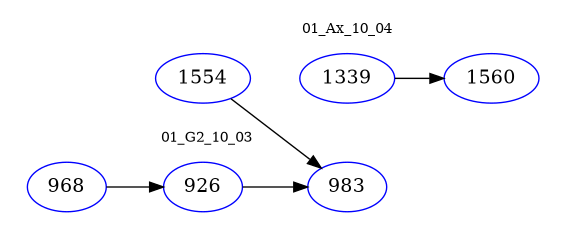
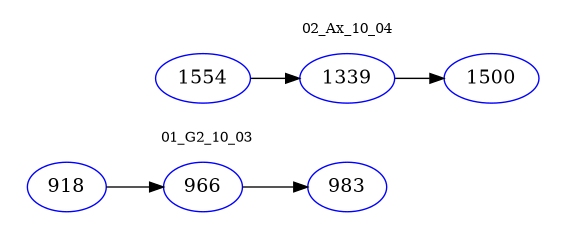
cluster "01_Ax_10_04": label "01_Ax_10_04" -> "02_Ax_10_04"
node "1560": label "1560" -> "1500"
edge "1554" -> "983": now "1554" -> "1339"
node "968": label "968" -> "918"
node "926": label "926" -> "966"
